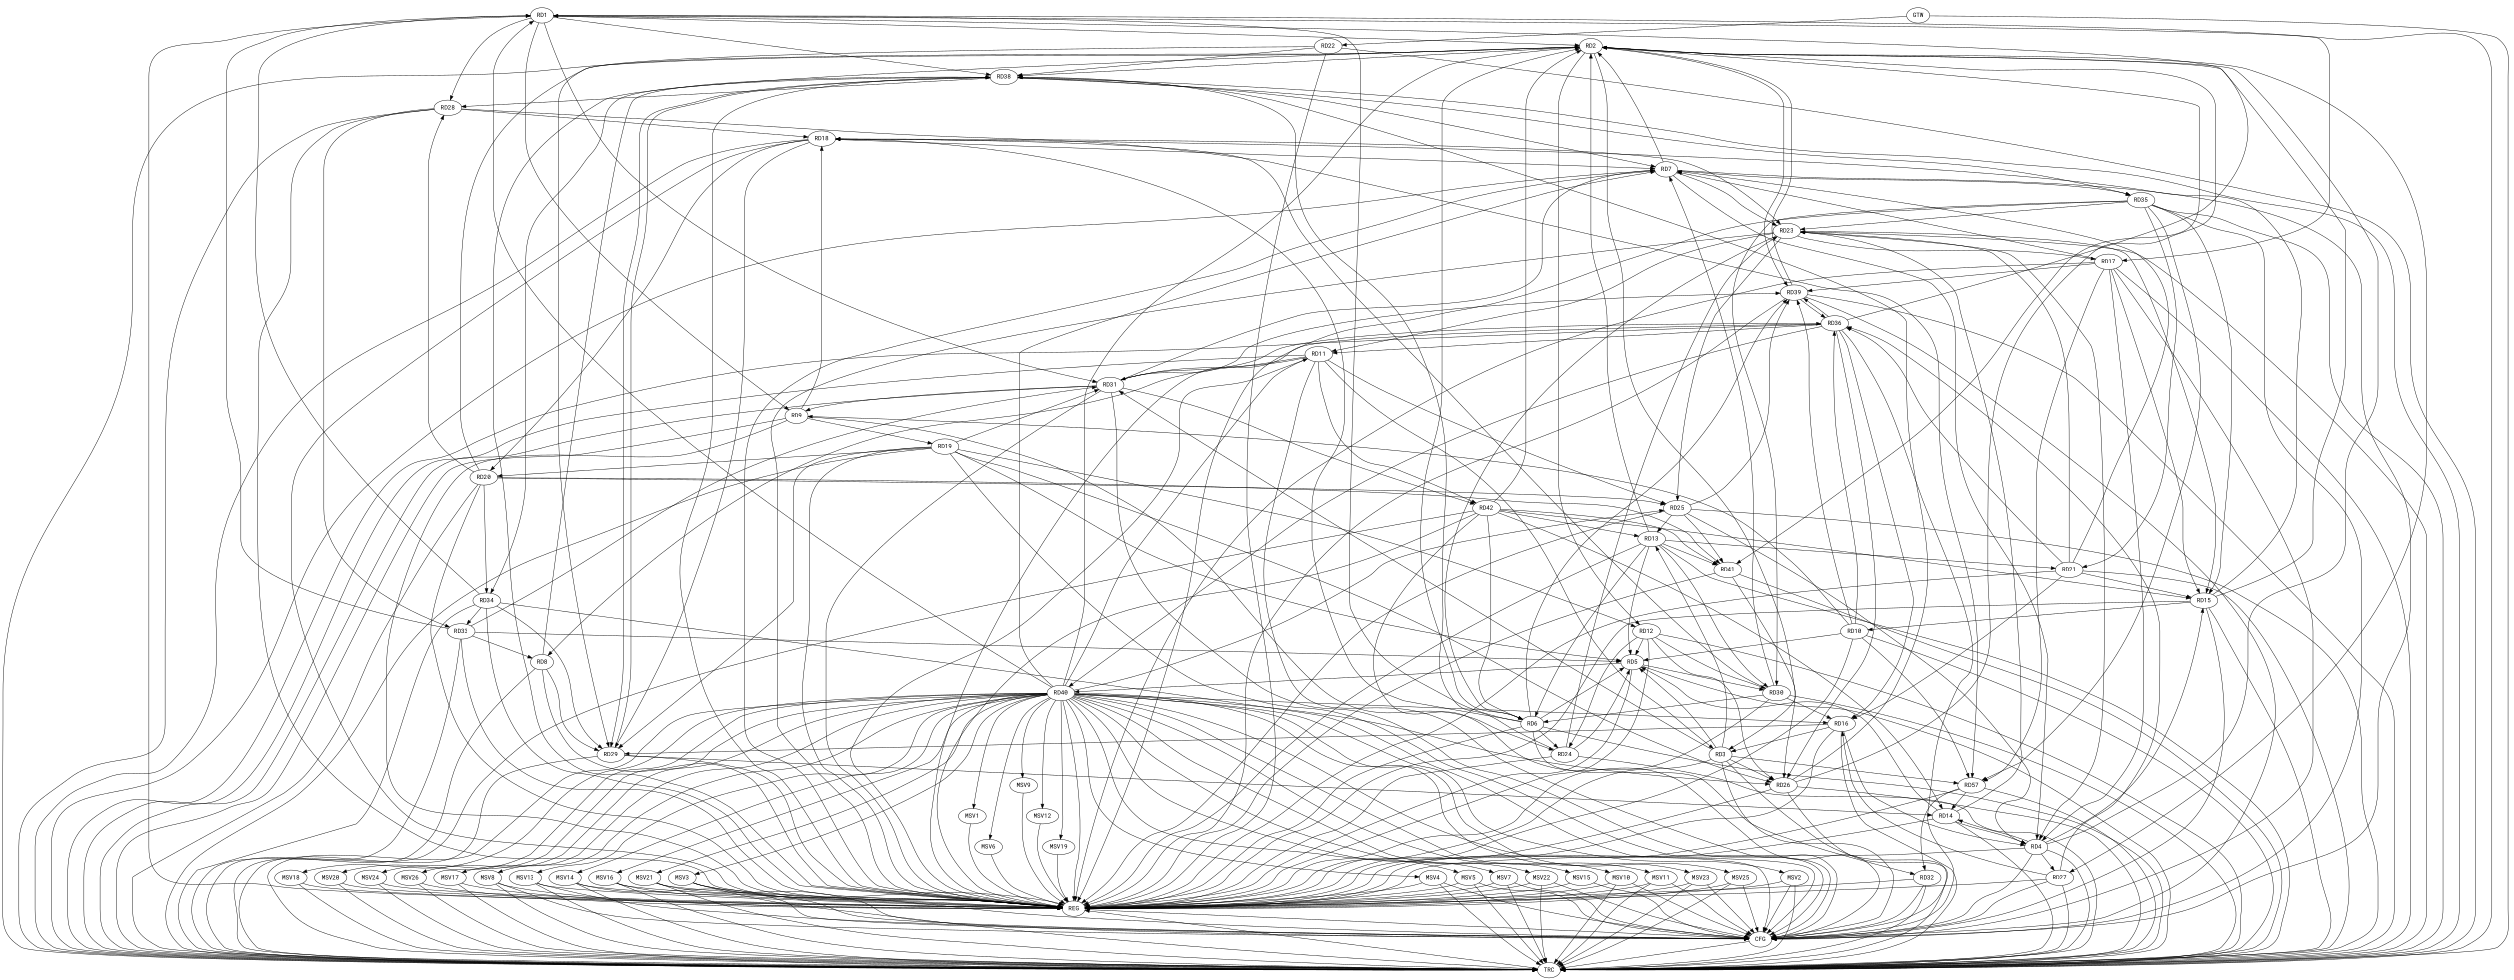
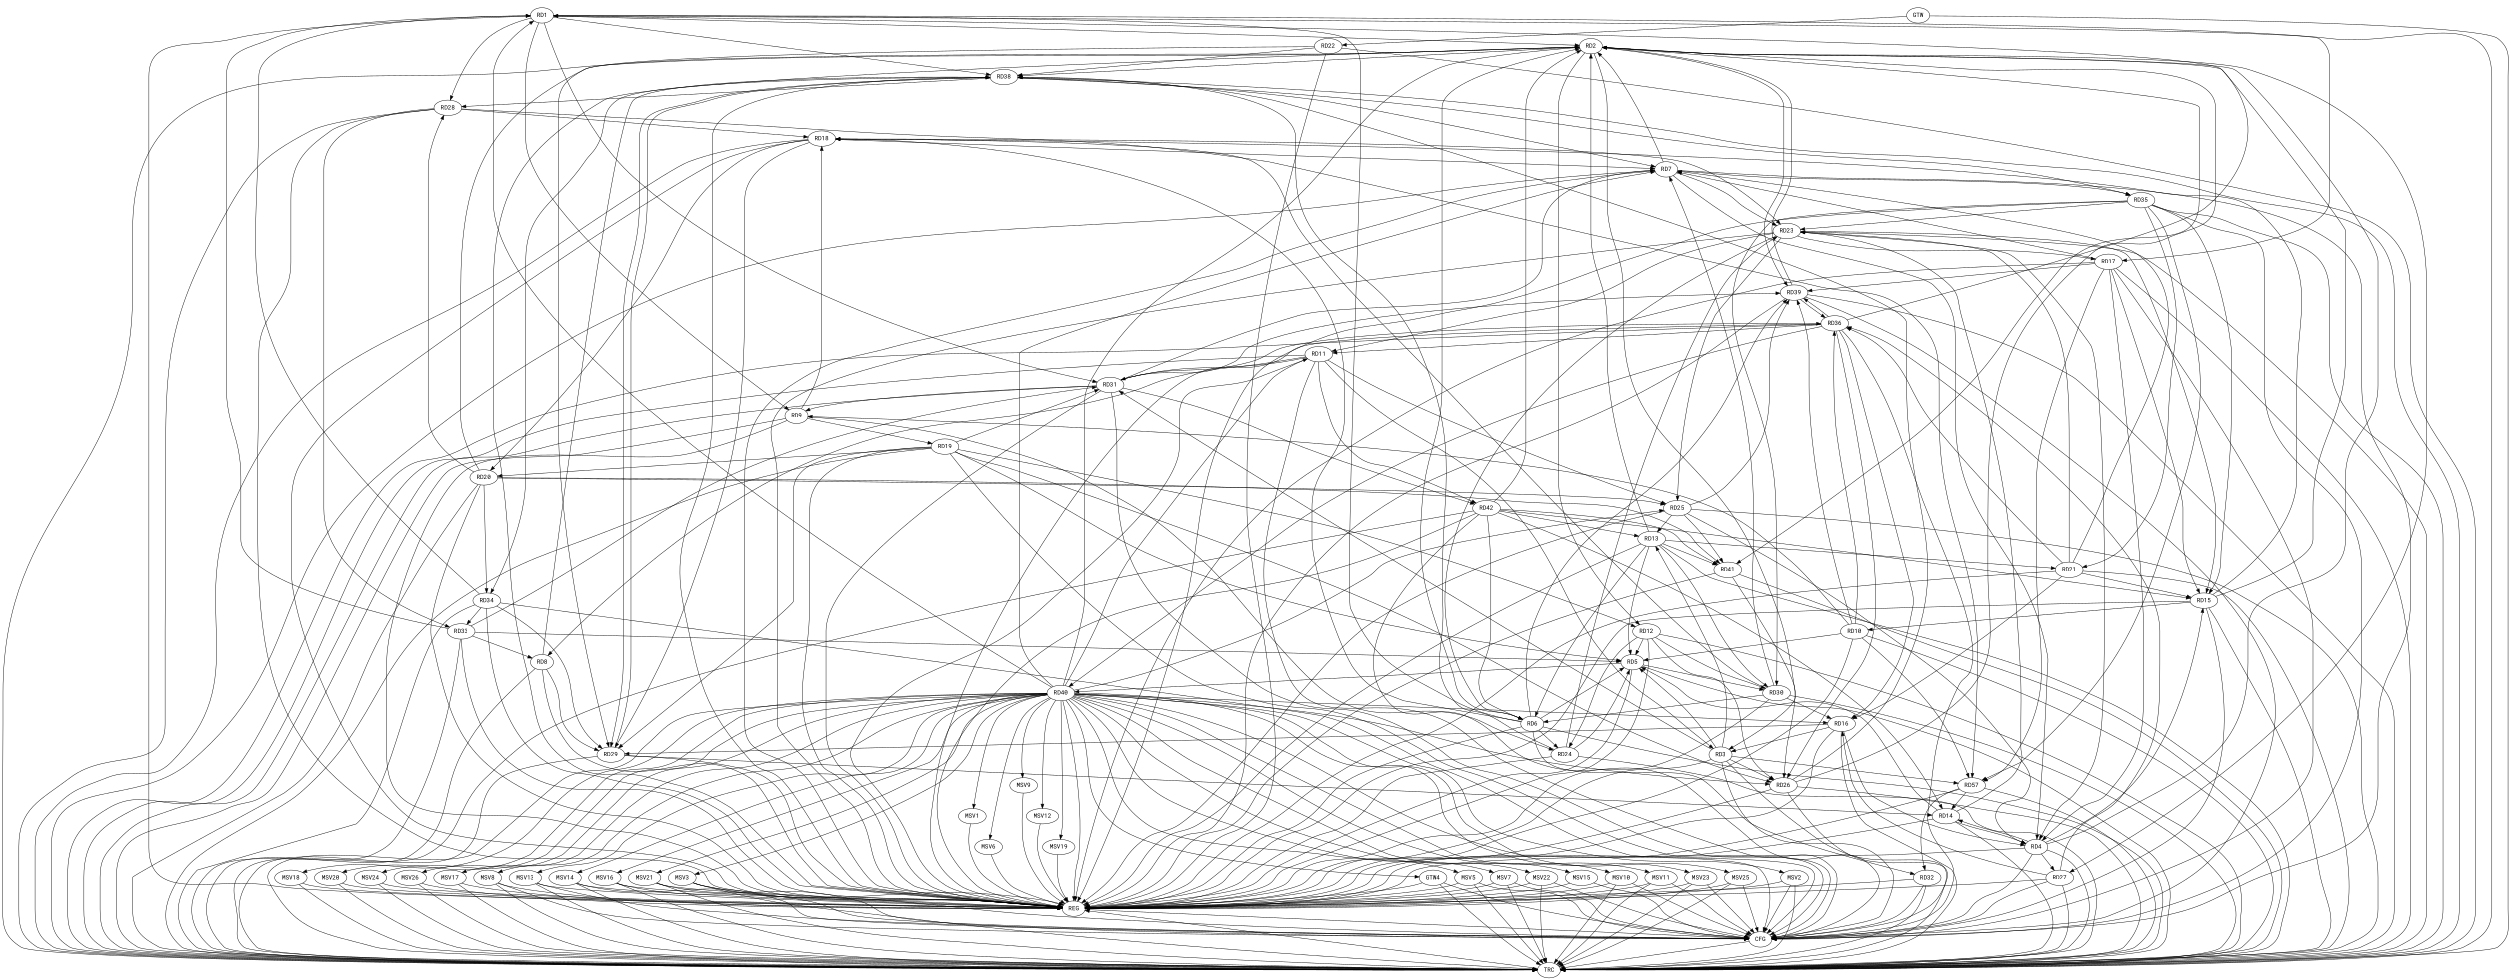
node "MSV4": label "MSV4" -> "GTW4"
